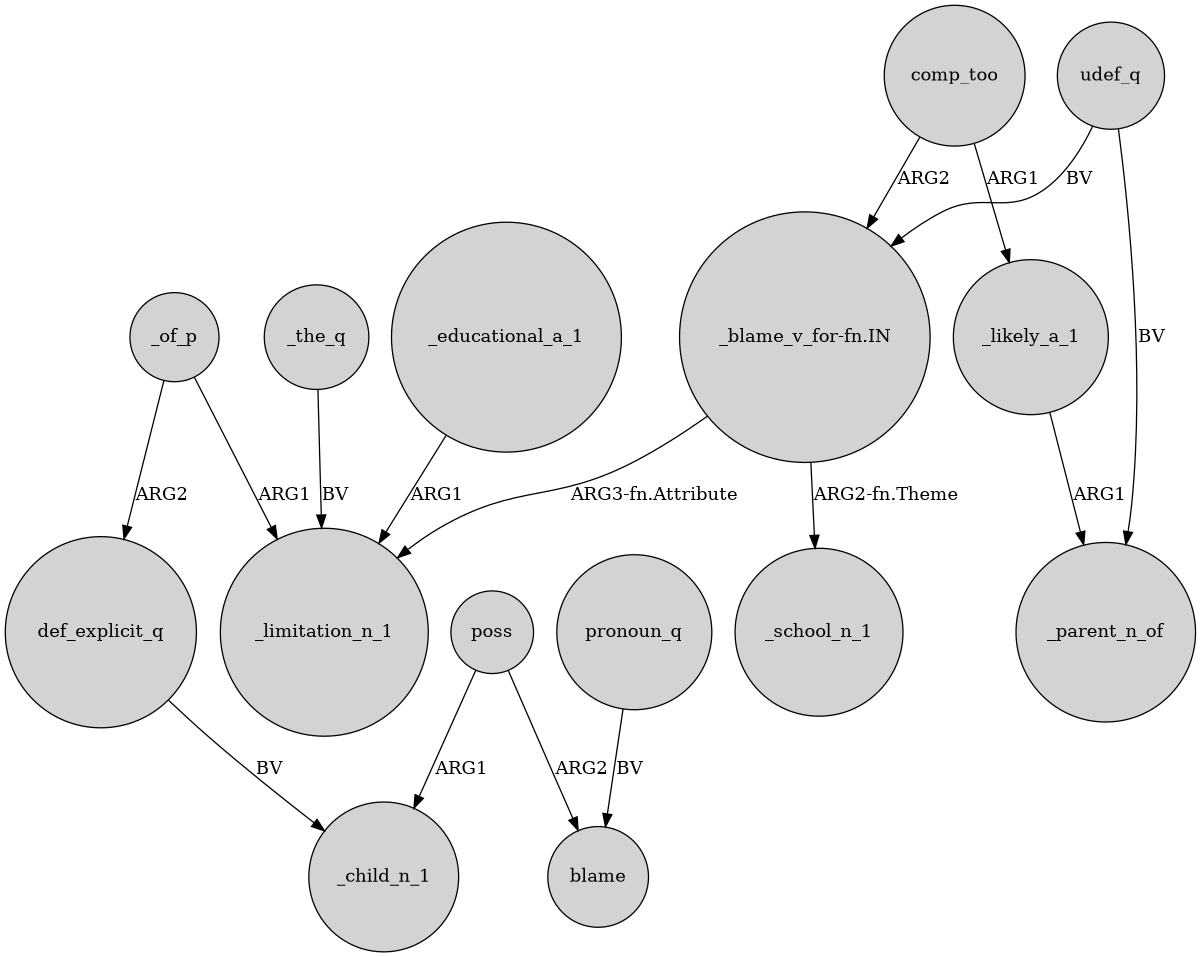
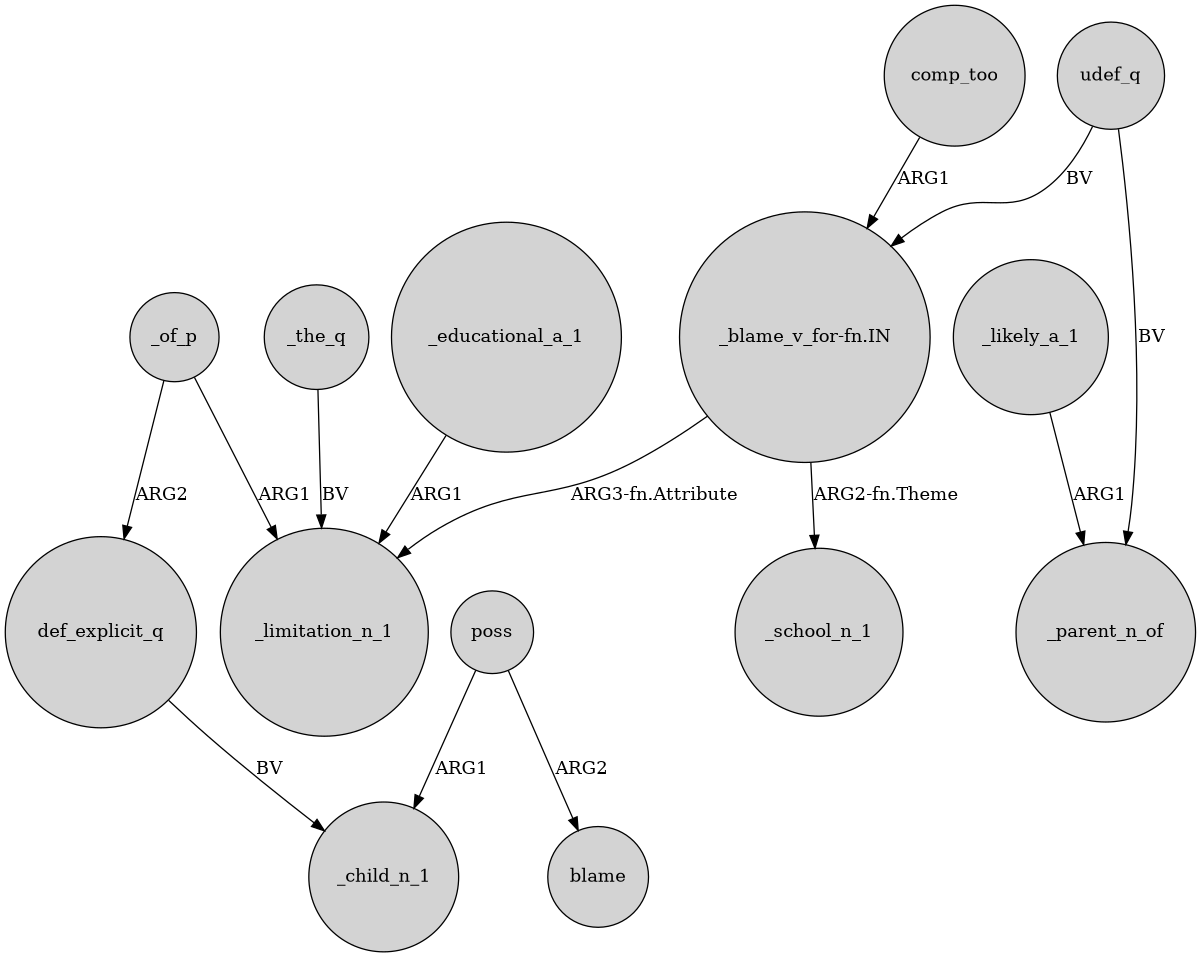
edge "comp_too" -> "_blame_v_for-fn.IN": label "ARG2" -> "ARG1"
edge "comp_too" -> "_likely_a_1": removed, label "ARG1"
node "pronoun_q": removed
